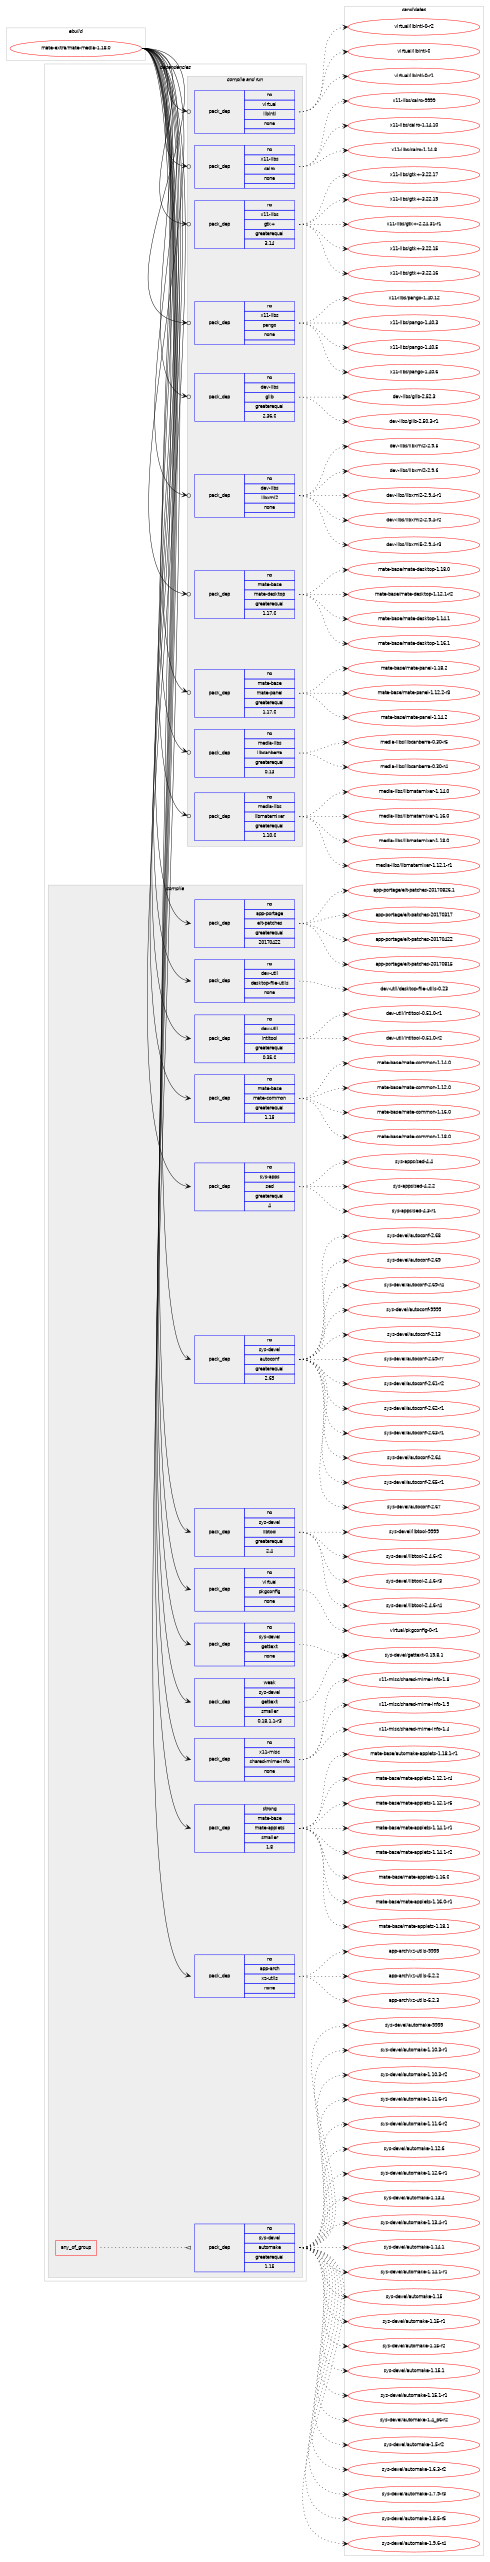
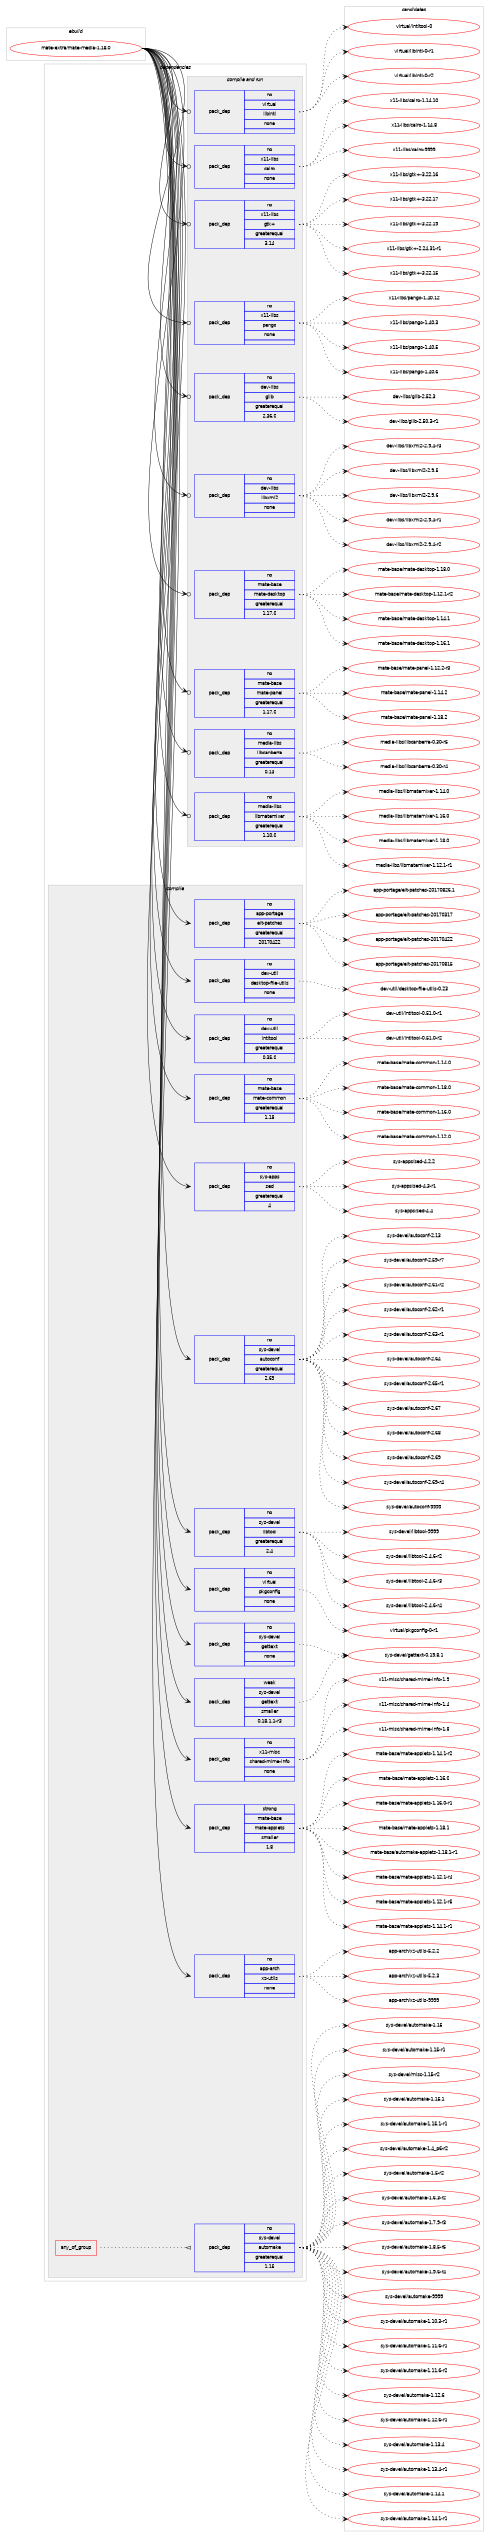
node "virtual/libintl-0": label "virtual/libintl-0" -> "virtual/intltool-0"
node "dev-libs/libxml5-2.9.4-r3": label "dev-libs/libxml5-2.9.4-r3" -> "dev-libs/libxml2-2.9.4-r3"
node "sys-devel/automake-1.10.3-r2": removed
node "sys-devel/automake-1.15-r2": label "sys-devel/automake-1.15-r2" -> "sys-devel/misc-1.15-r2"
